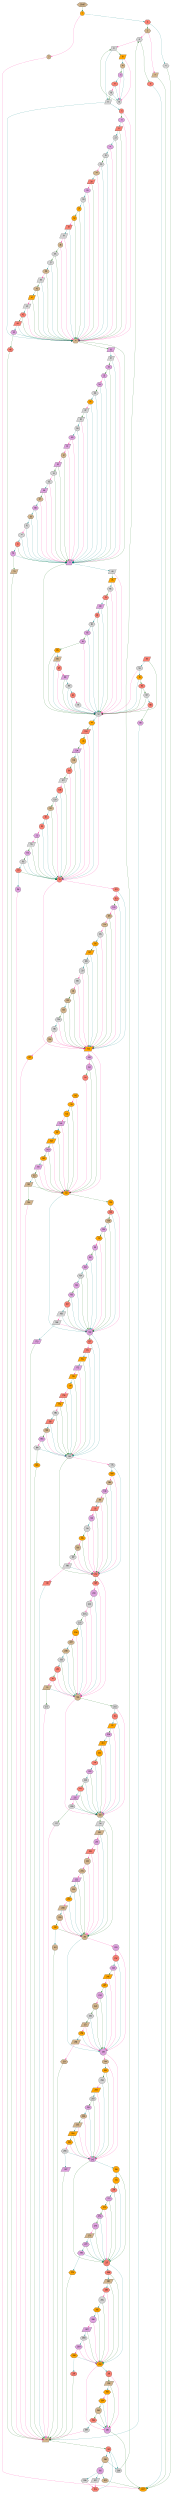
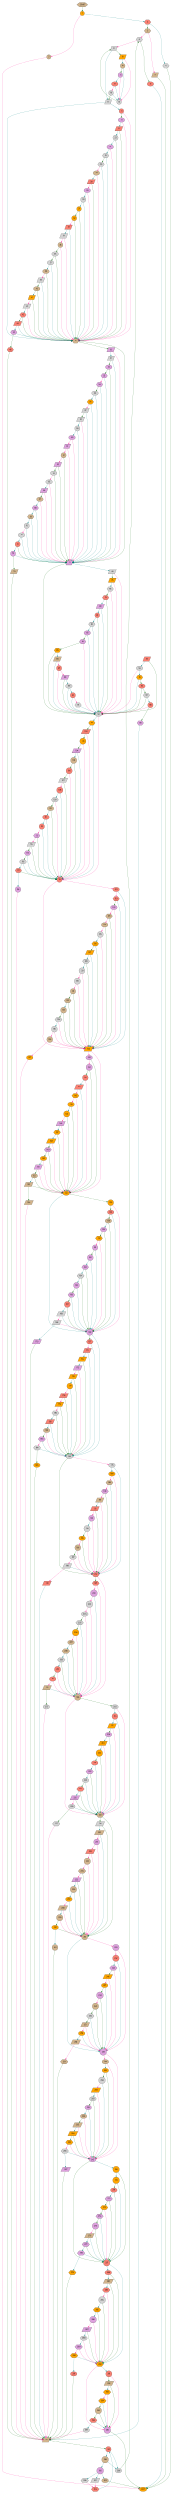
node "142": added
